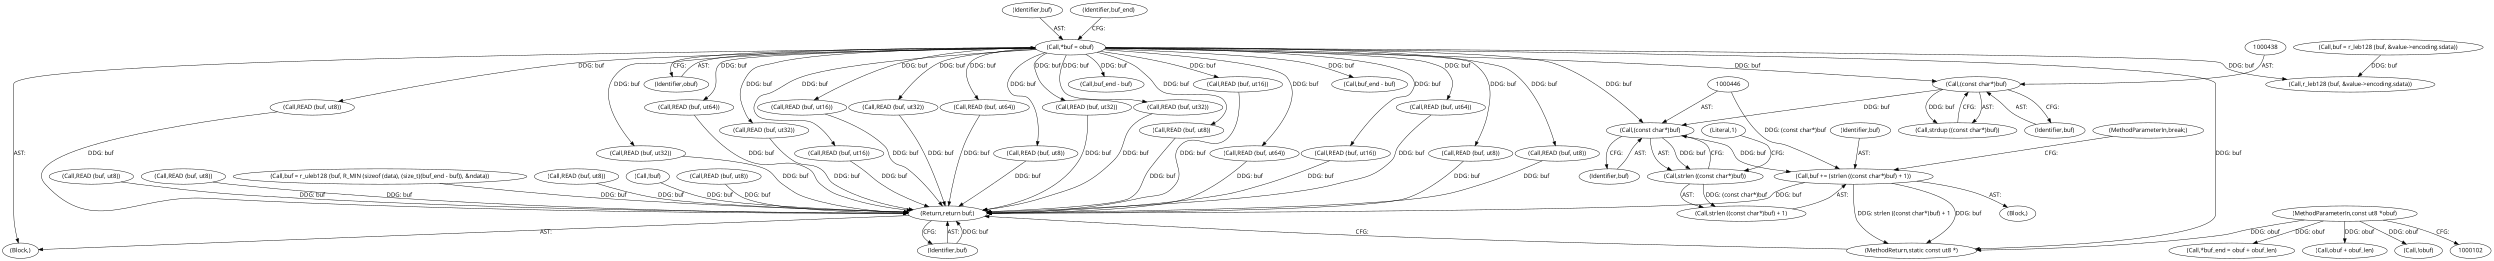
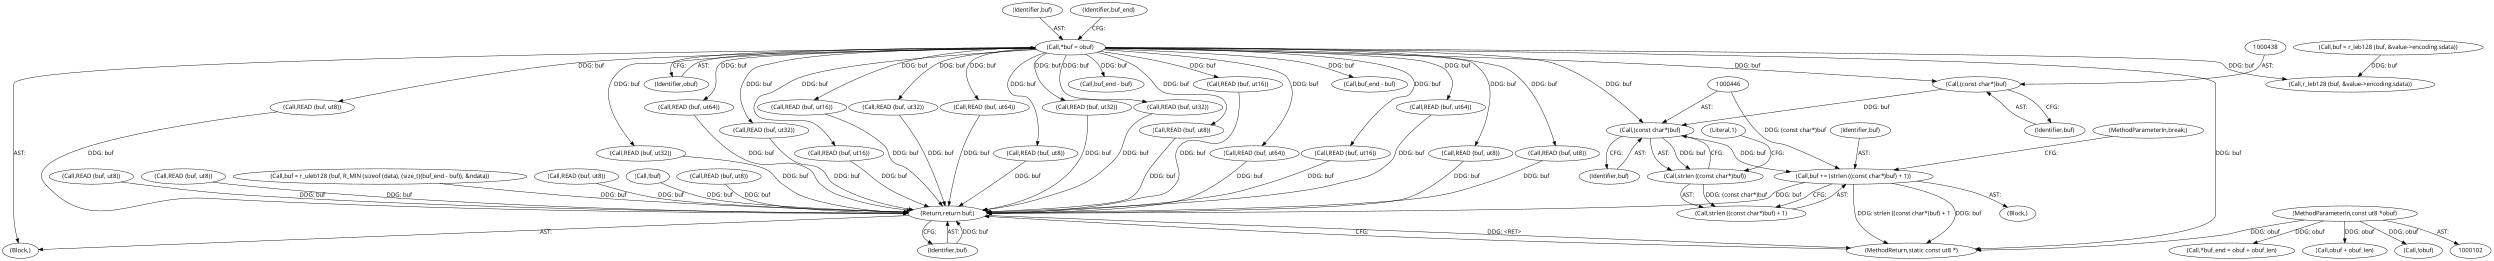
node "(Call,strdup ((const char*)buf))": removed
edge "(Call,buf += (strlen ((const char*)buf) + 1))" -> "(Call,strlen ((const char*)buf) + 1)": added, label "CFG:"
edge "(Return,return buf;)" -> "(MethodReturn,static const ut8 *)": added, label "DDG: <RET>"
edge "(MethodParameterIn,const ut8 *obuf)" -> "1000102": label "CFG: " -> "AST: "
